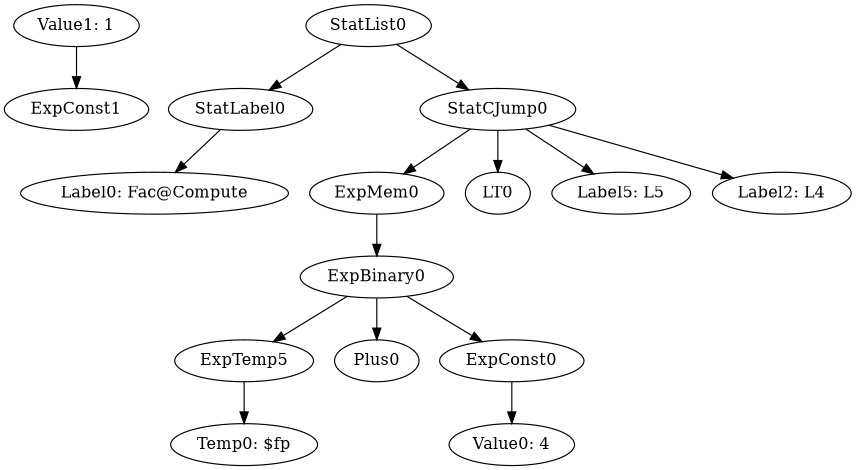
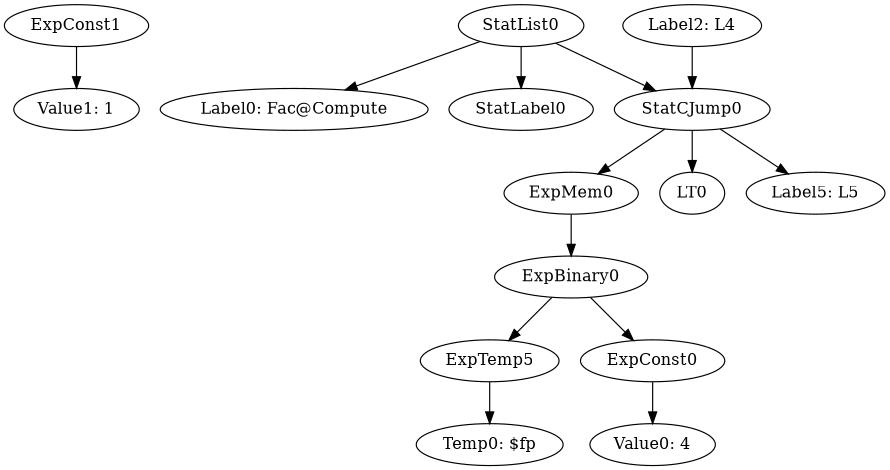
edge "Value1: 1" -> "ExpConst1": reversed
edge "StatLabel0" -> "Label0: Fac@Compute": now "StatList0" -> "Label0: Fac@Compute"
edge "StatCJump0" -> "Label2: L4": reversed
node "Plus0": removed
